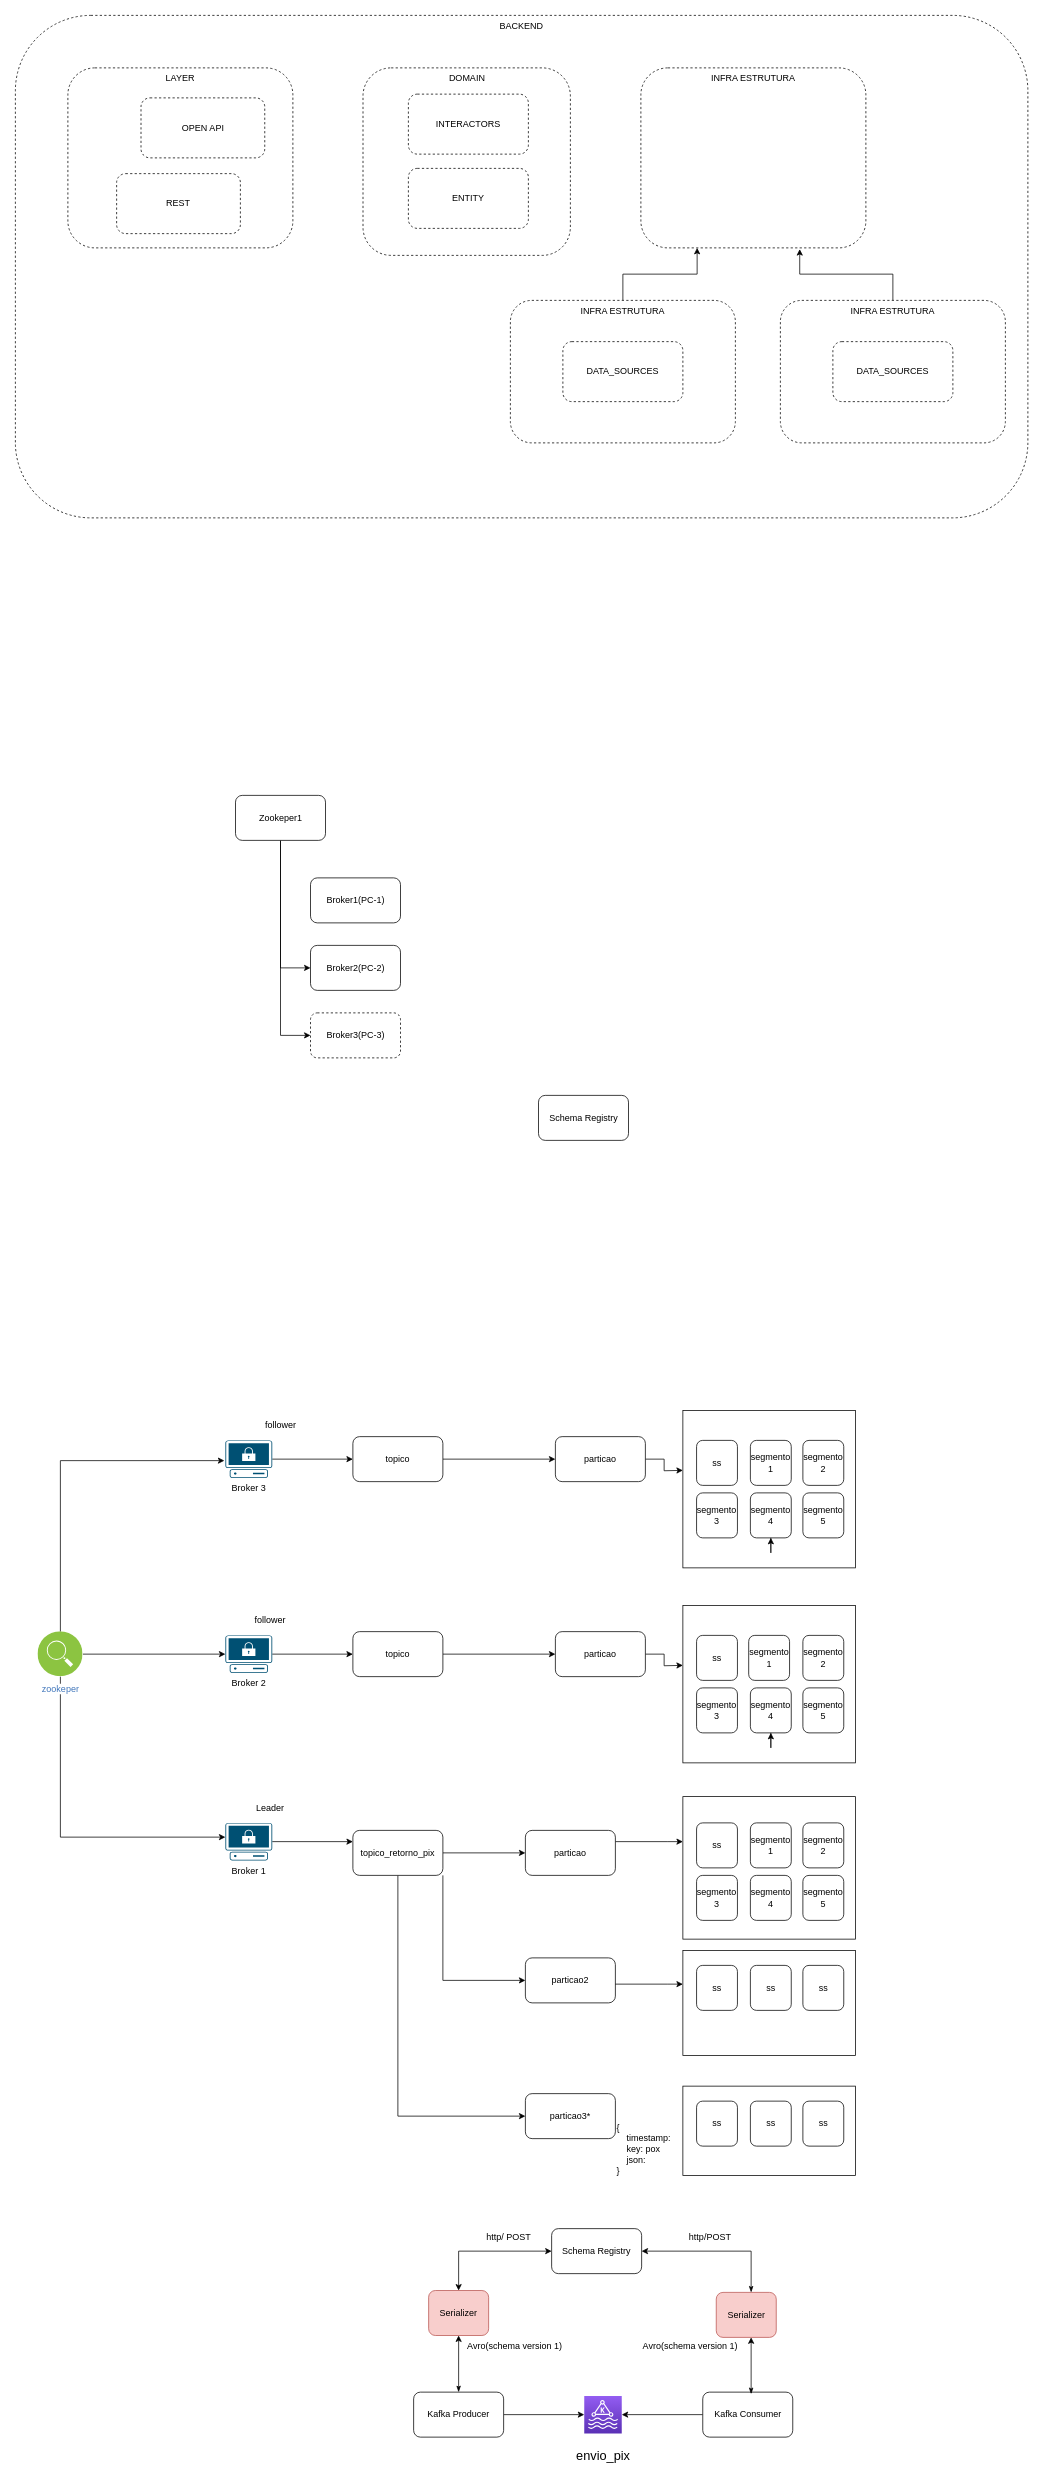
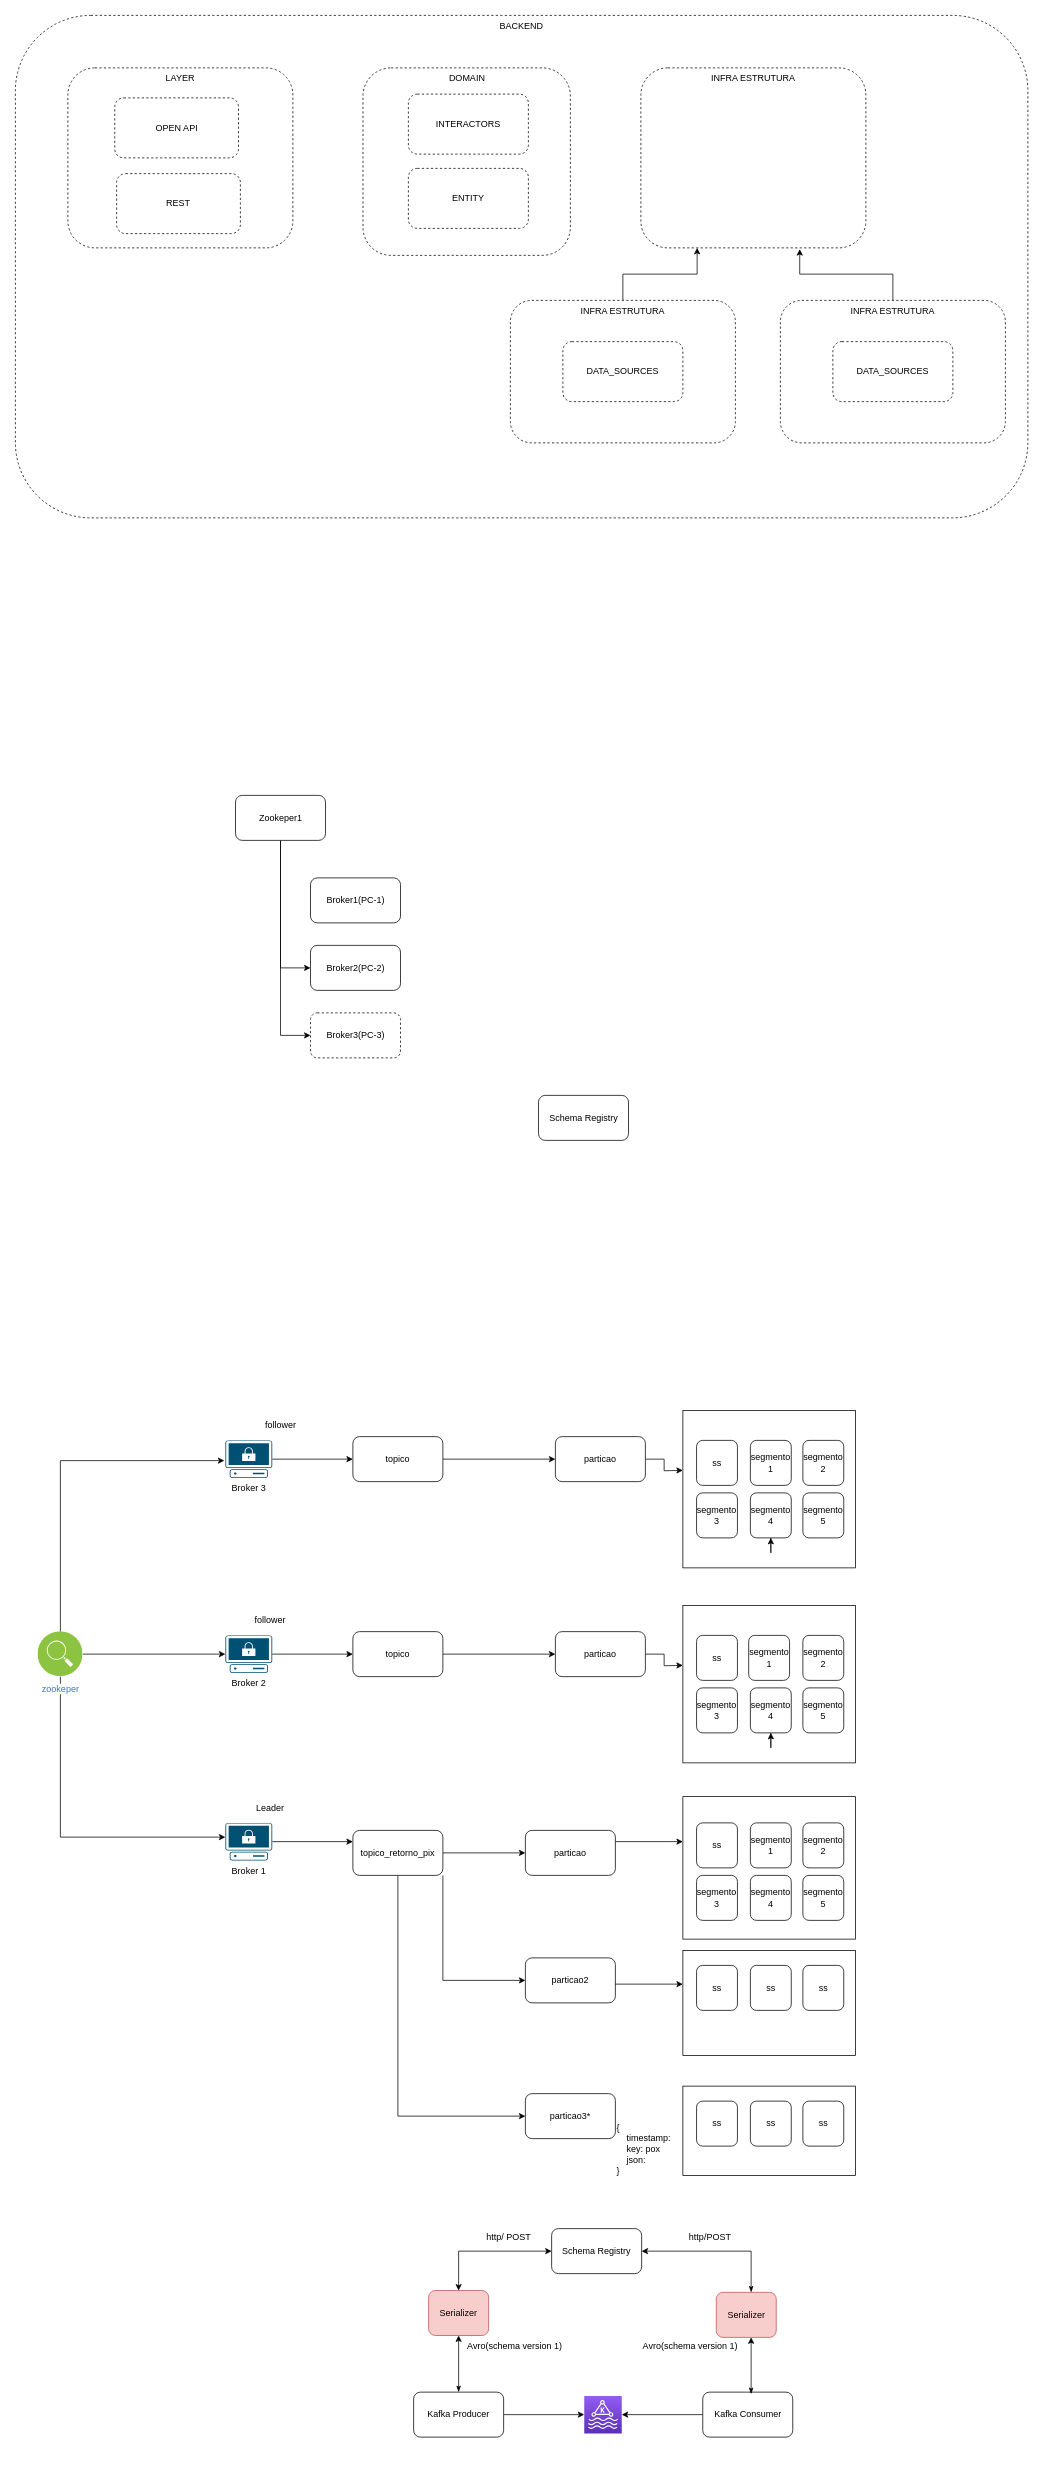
node "OPEN API": moved (203, 128) -> (177, 128)
node "envio_pix": removed
